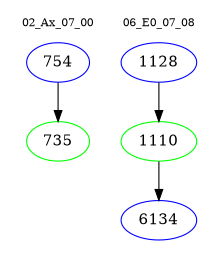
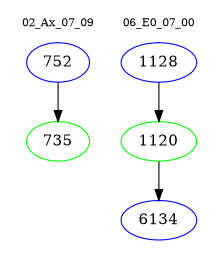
cluster "02_Ax_07_00": label "02_Ax_07_00" -> "02_Ax_07_09"
cluster "06_E0_07_08": label "06_E0_07_08" -> "06_E0_07_00"
node "754": label "754" -> "752"
node "1110": label "1110" -> "1120"
